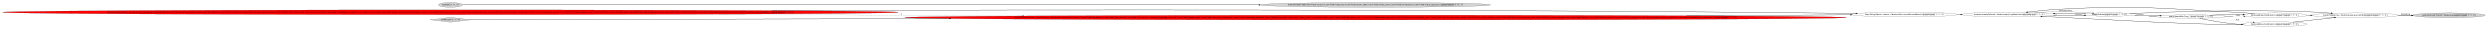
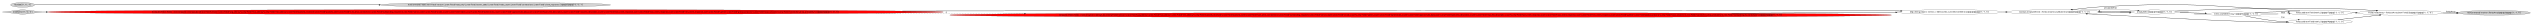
node "testMonitor['1', '0', '0']": added
node "testMonitor['0', '1', '0']": removed
